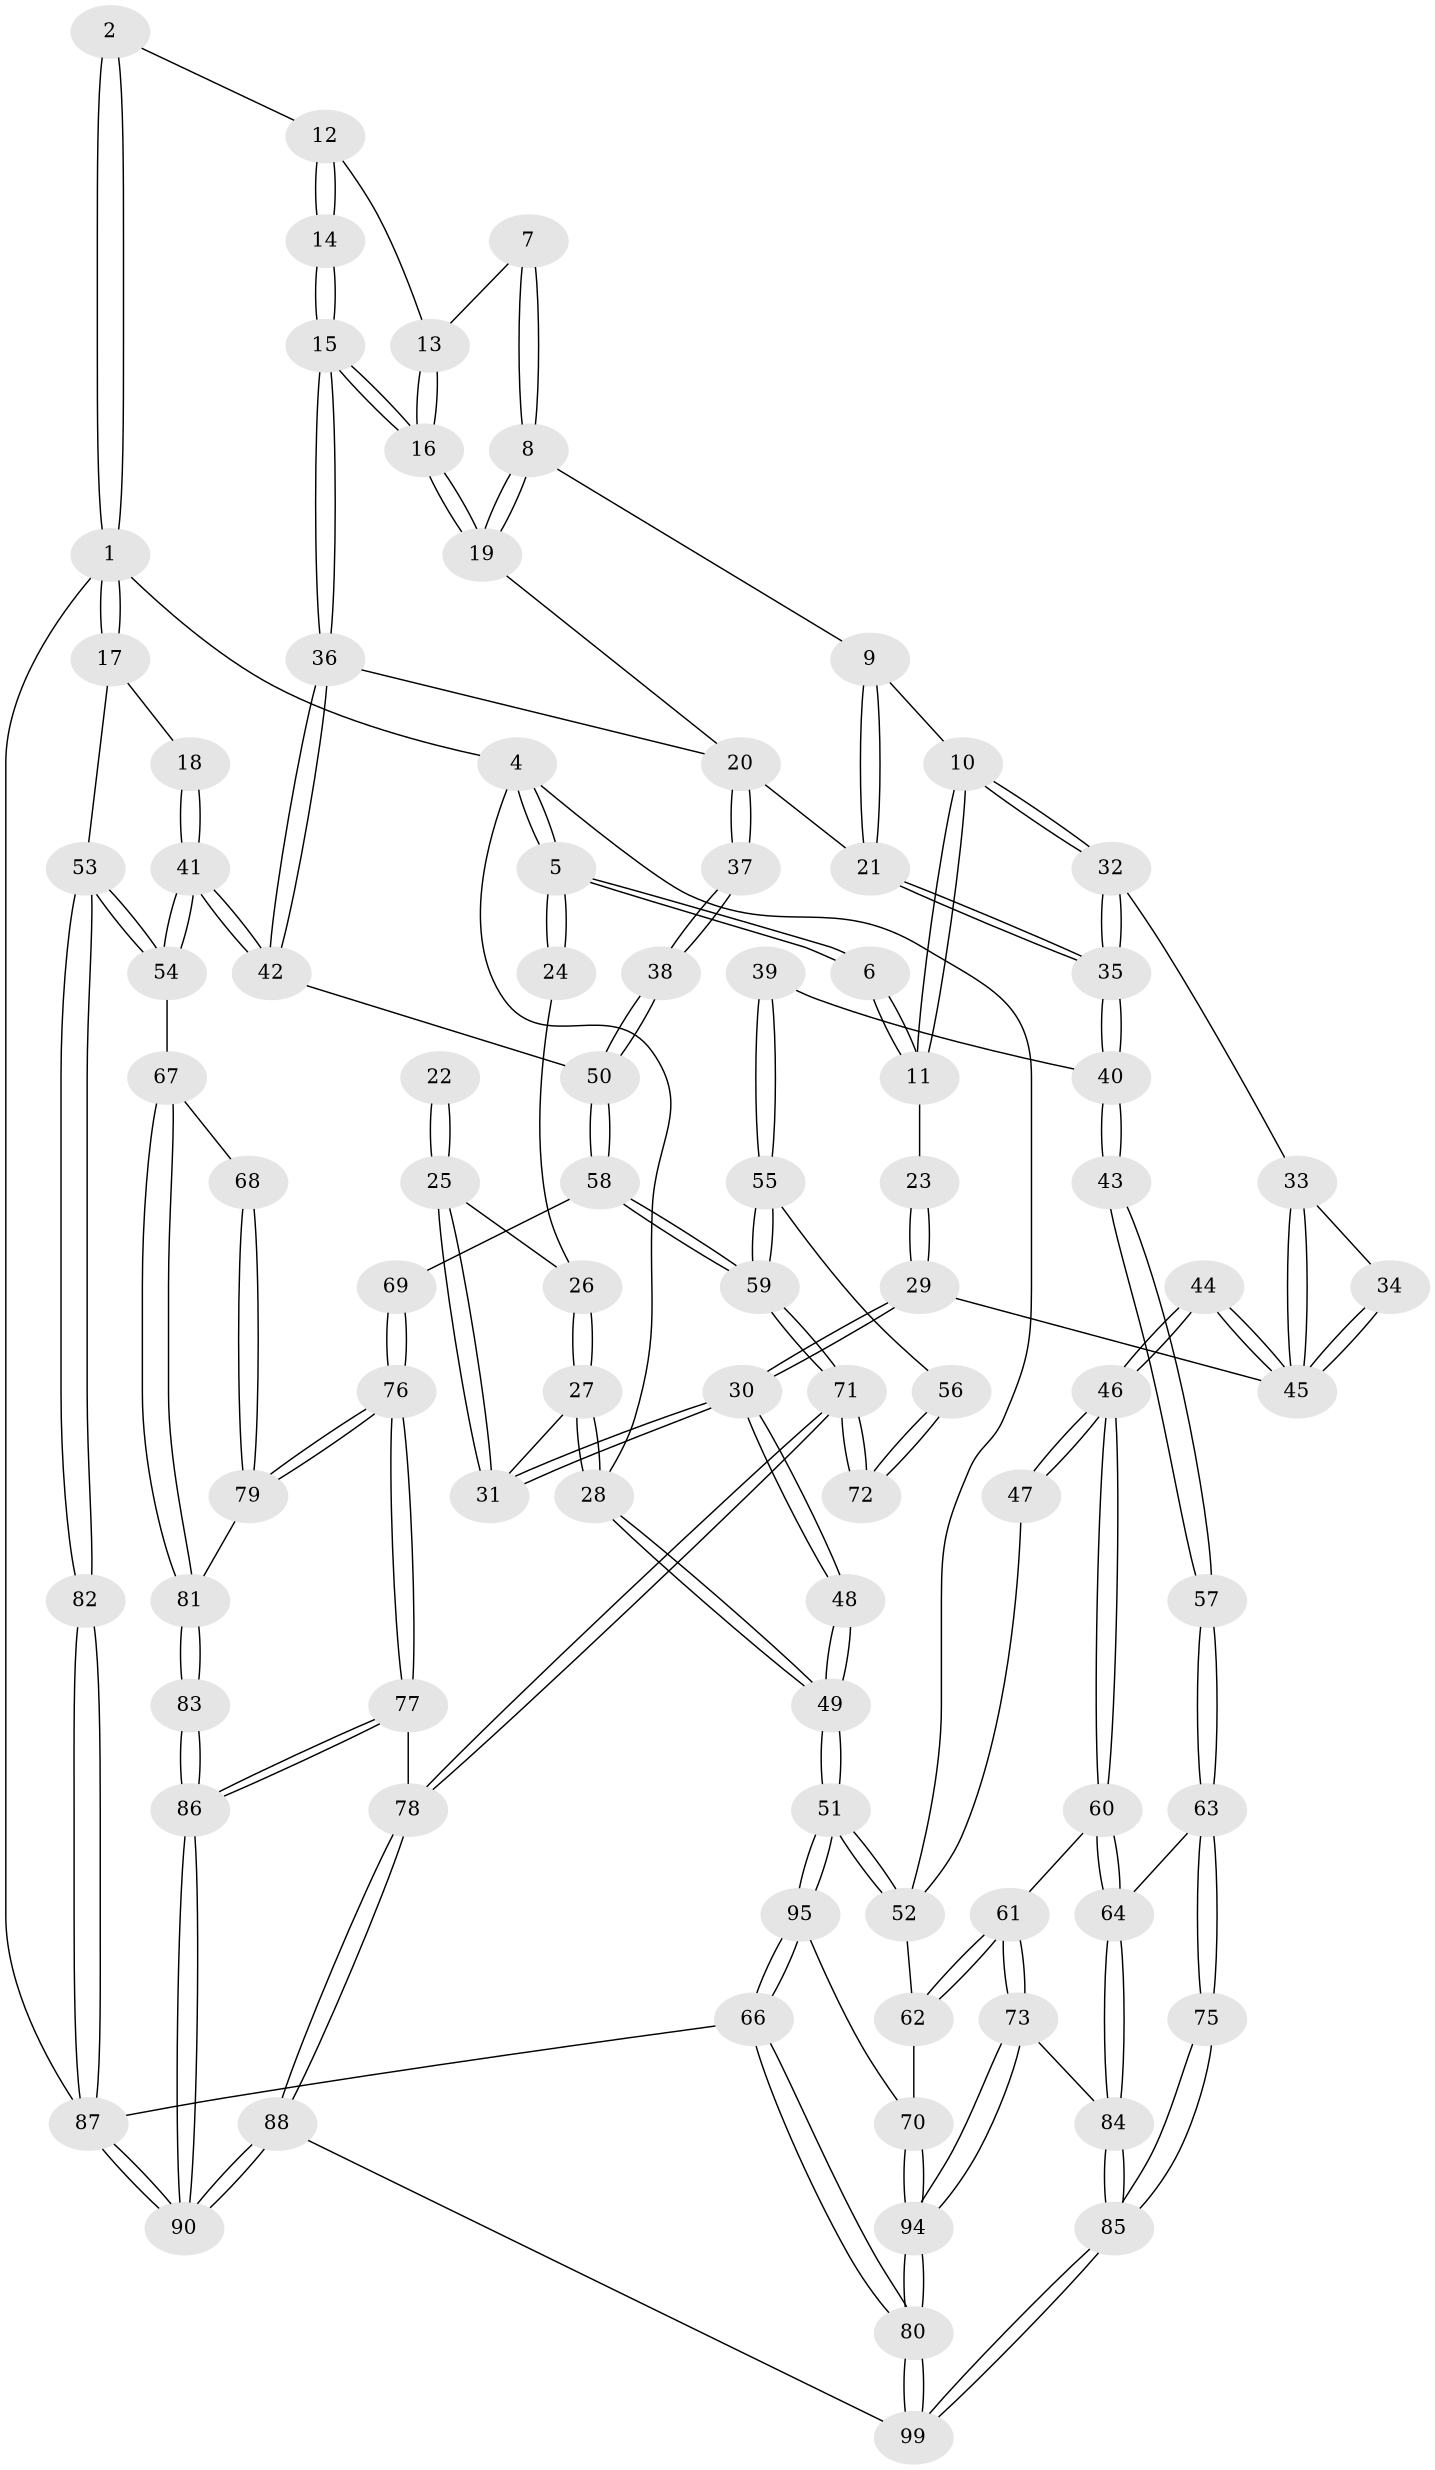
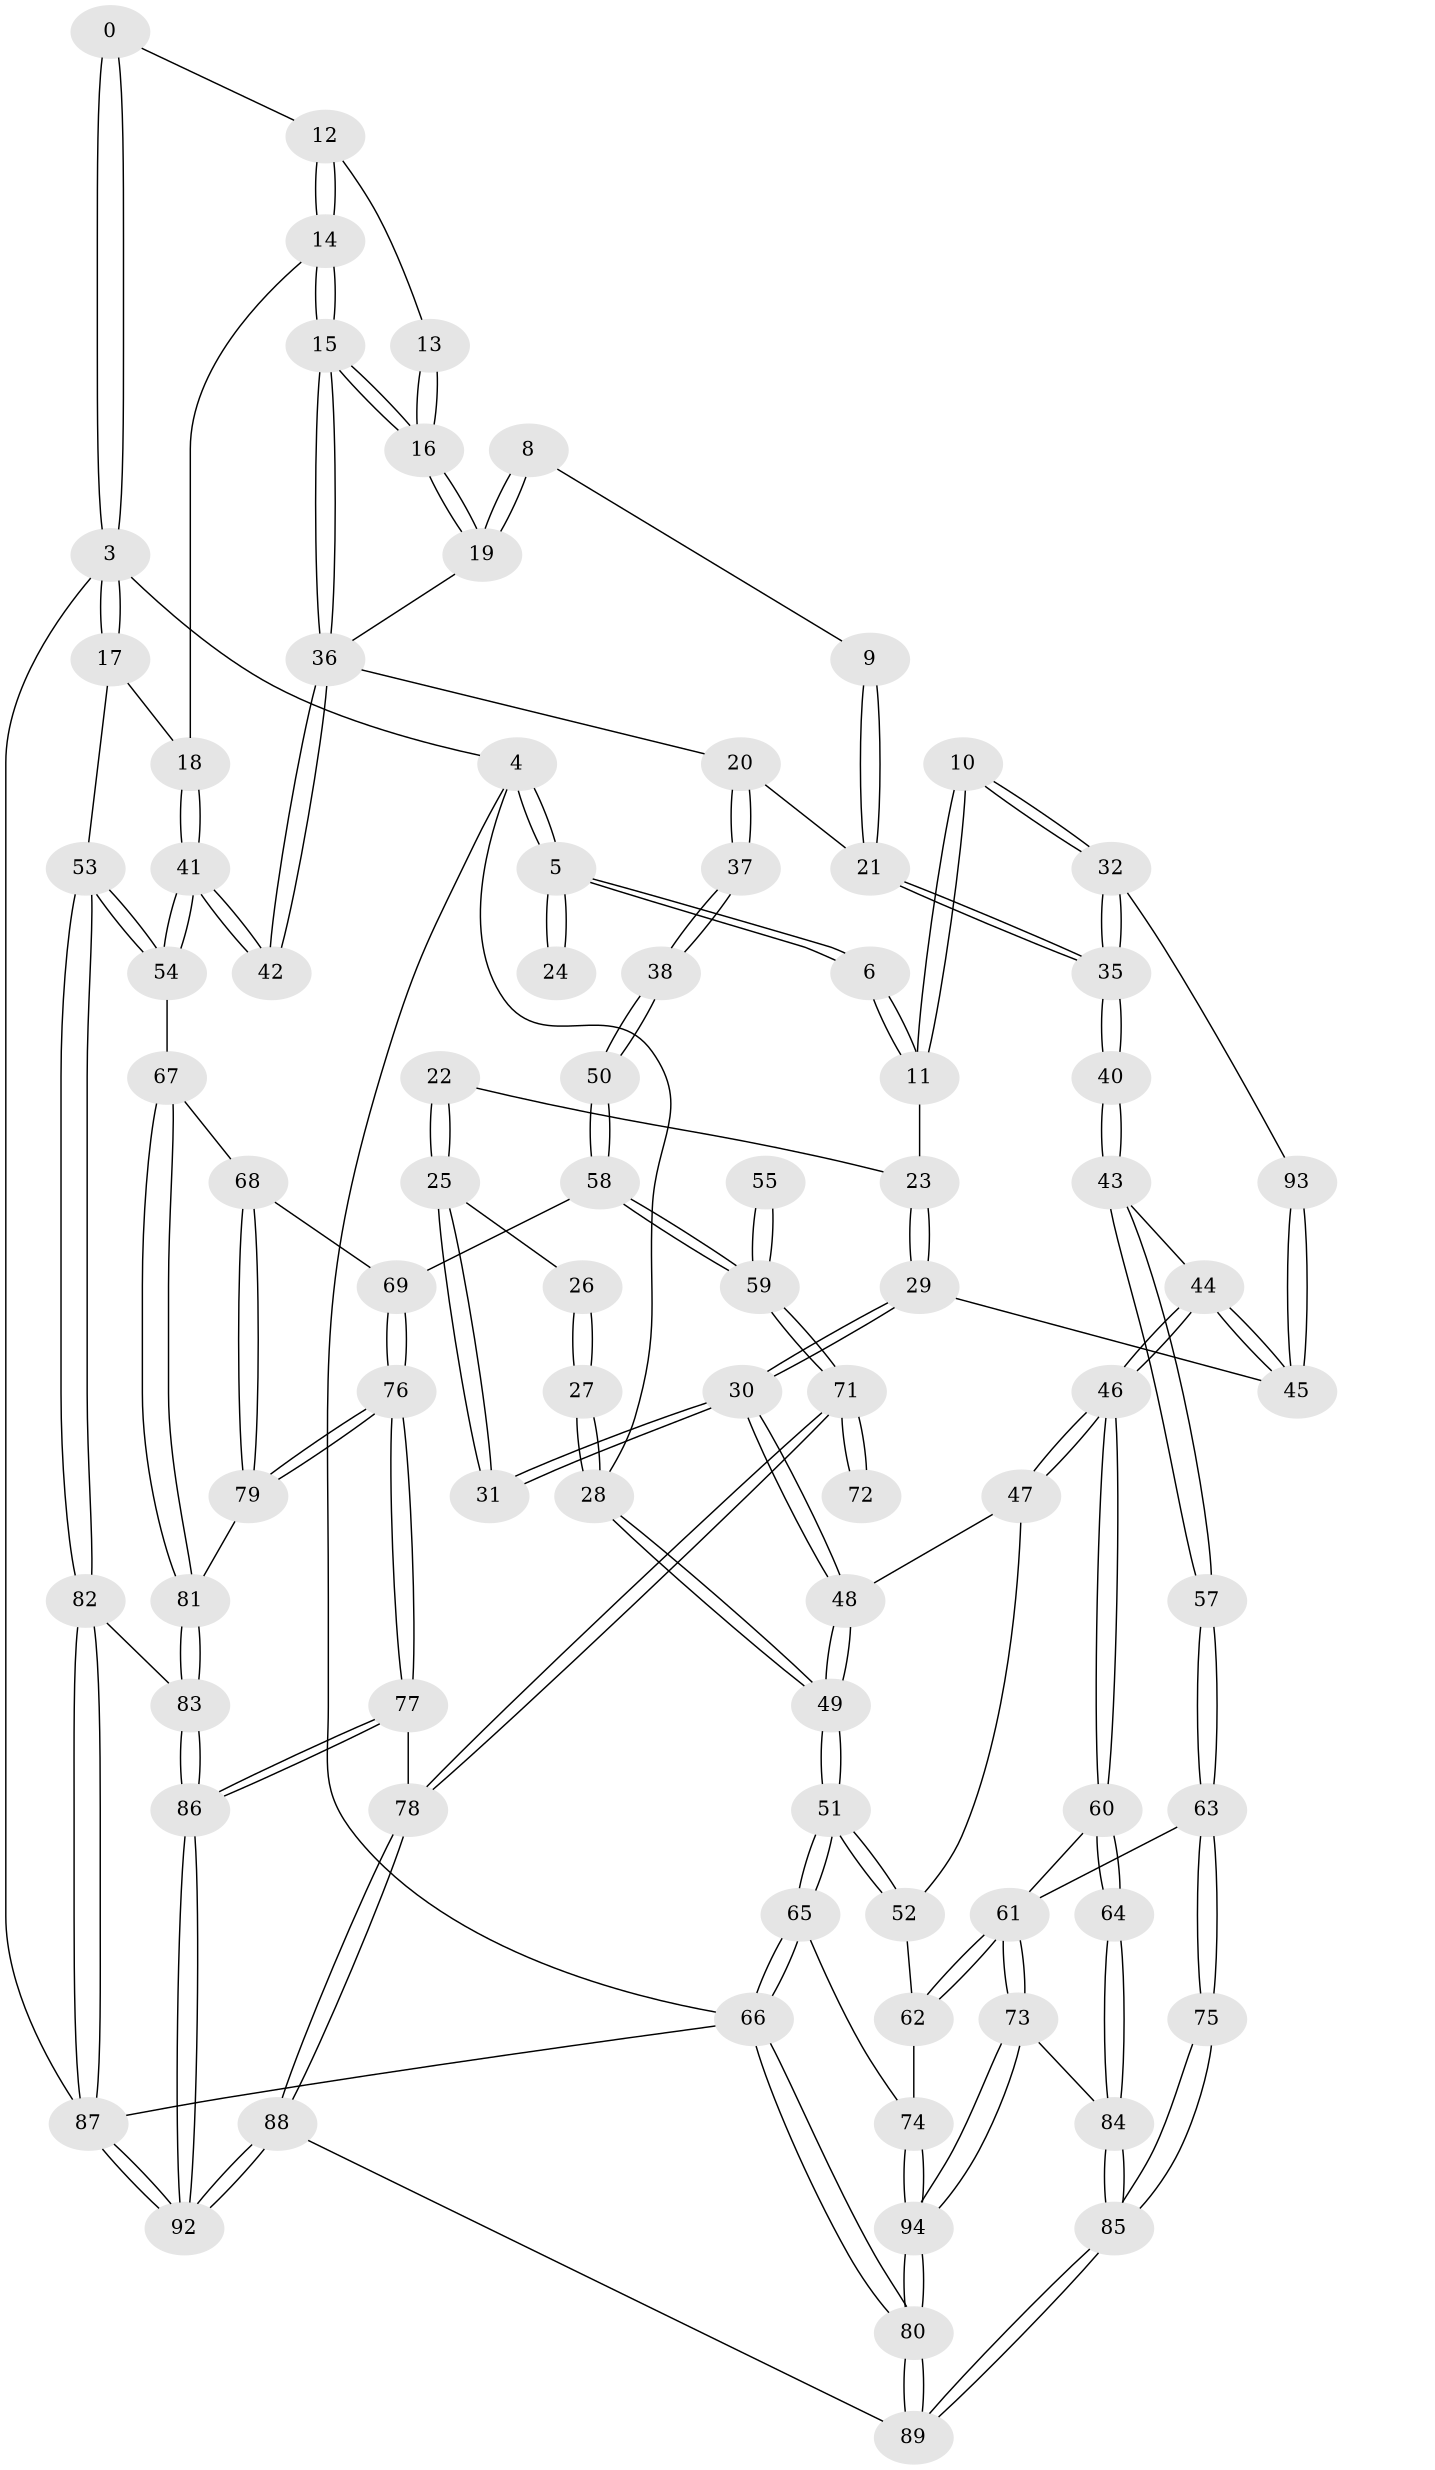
node "2": label "2" -> "0"
node "7": removed
edge "14" -- "18": added
node "1": label "1" -> "3"
edge "19" -- "20": now "19" -- "36"
edge "9" -- "10": removed
node "39": removed
edge "42" -- "50": removed
edge "22" -- "23": added
edge "24" -- "26": removed
node "33": label "33" -> "93"
edge "4" -- "52": now "4" -- "66"
edge "68" -- "69": added
edge "43" -- "44": added
node "34": removed
node "56": removed
edge "27" -- "31": removed
edge "47" -- "48": added
edge "82" -- "83": added
edge "63" -- "64": now "63" -- "61"
node "95": label "95" -> "65"
node "70": label "70" -> "74"
node "90": label "90" -> "92"
node "99": label "99" -> "89"
